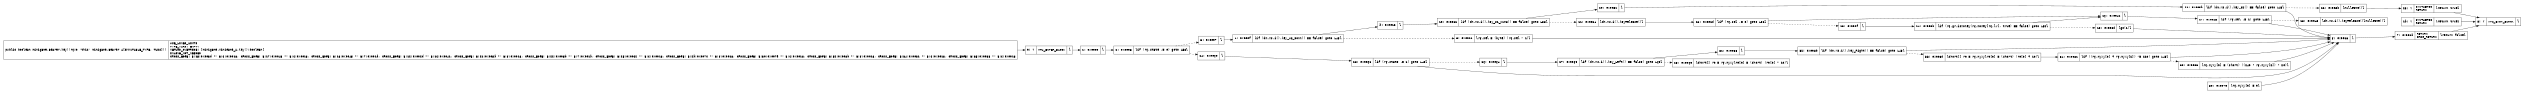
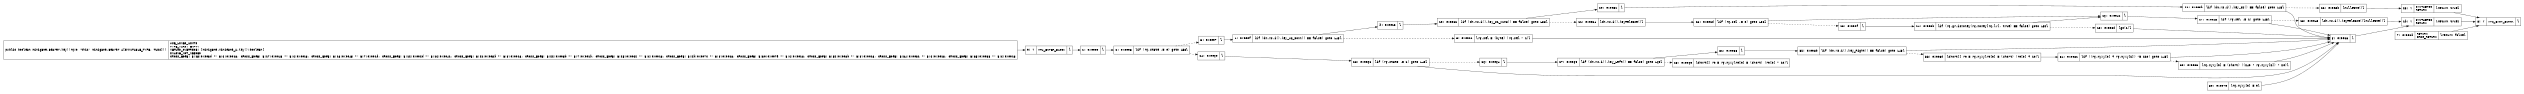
edge "18: 0x0045" -> "19: ?": added
edge "6: 0x0018" -> "7: 0x0019": now "6: 0x0018" -> "19: ?"
